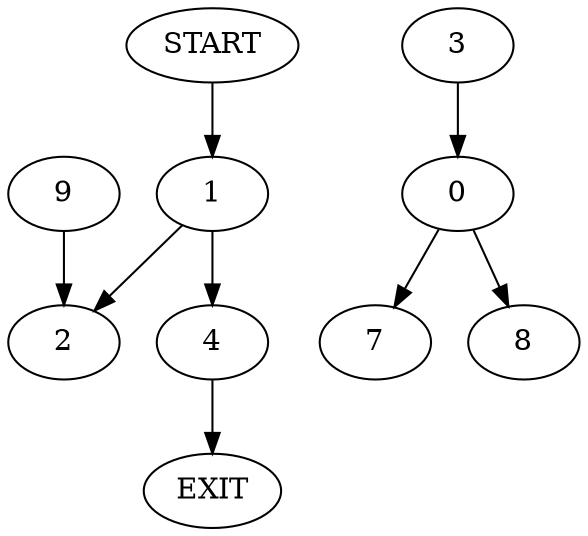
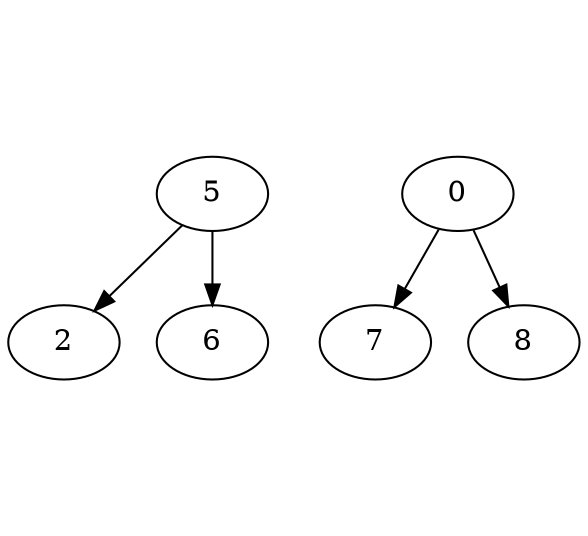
node "START": removed
node "3": removed
node "9": removed
node "1": label "1" -> "5"
node "4": label "4" -> "6"
node "EXIT": removed
